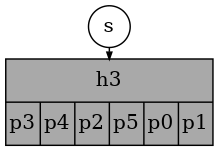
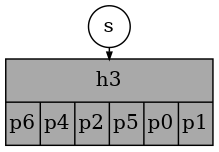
node "h3": text "p3" -> "p6"
